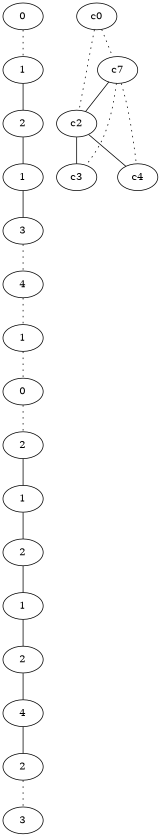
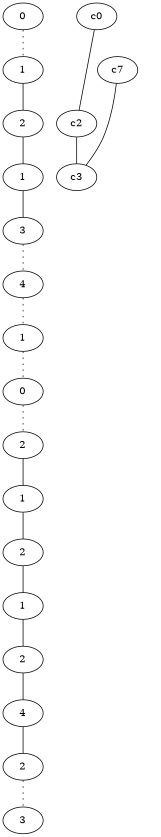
edge "c0" -- "c7": removed
edge "c0" -- "c2": style dotted -> solid
edge "c7" -- "c2": removed
edge "c7" -- "c3": style dotted -> solid
node "c4": removed
